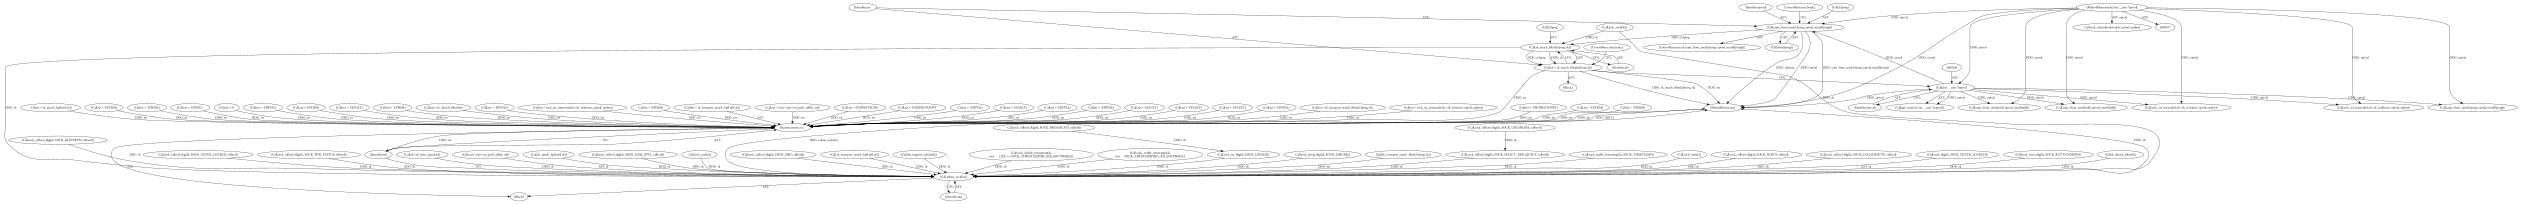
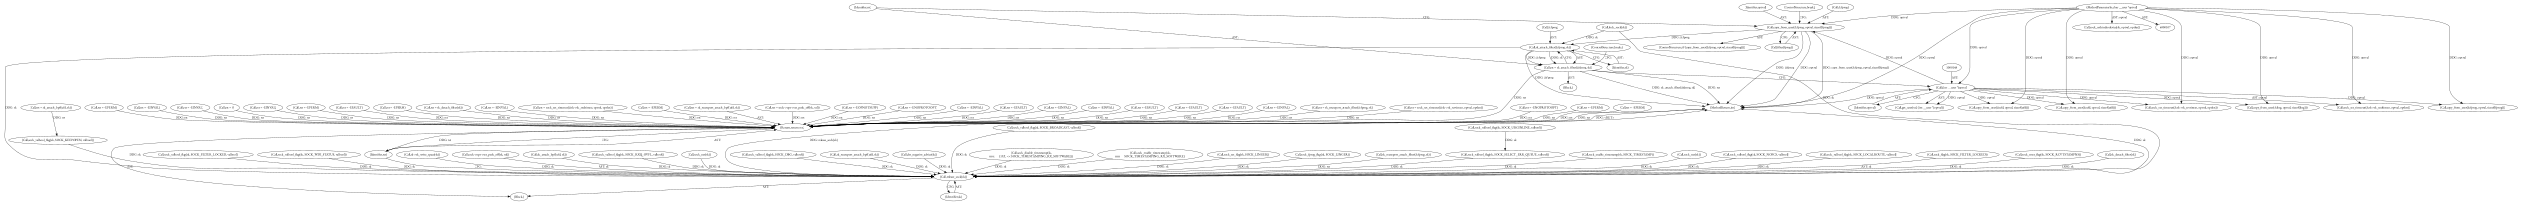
edge "(Call,sk_attach_filter(&fprog, sk))" -> "(MethodReturn,int)": added, label "DDG: &fprog"
edge "(Call,(int __user *)optval)" -> "(Call,sock_set_timeout(&sk->sk_sndtimeo, optval, optlen))": label "DDG: optval" -> "AST: optval"
node "(Call,copy_from_user(&ling, optval, sizeof(ling)))": added
edge "(Call,ret = sk_attach_bpf(ufd, sk))" -> "(Return,return ret;)": now "(Call,ret = sk_attach_bpf(ufd, sk))" -> "(Call,sock_valbool_flag(sk, SOCK_KEEPOPEN, valbool))"
edge "(Call,sock_valbool_flag(sk, SOCK_BROADCAST, valbool))" -> "(Call,sock_set_flag(sk, SOCK_LINGER))": now "(Call,sock_valbool_flag(sk, SOCK_BROADCAST, valbool))" -> "(Call,release_sock(sk))"
